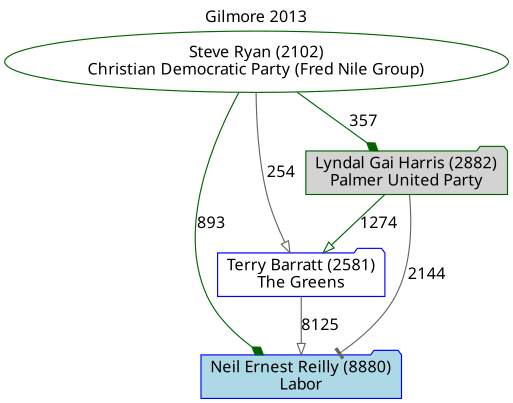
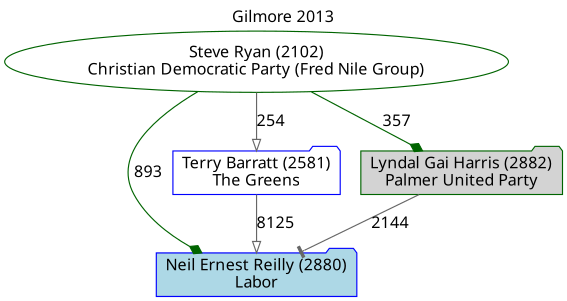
edge "Lyndal Gai Harris (2882) Palmer United Party" -> "Terry Barratt (2581) The Greens": removed, label "1274"
node "Neil Ernest Reilly (8880) Labor": label "Neil Ernest Reilly (8880) Labor" -> "Neil Ernest Reilly (2880) Labor"
